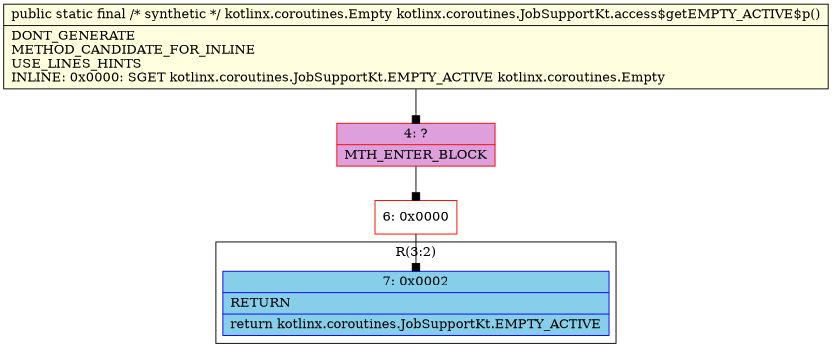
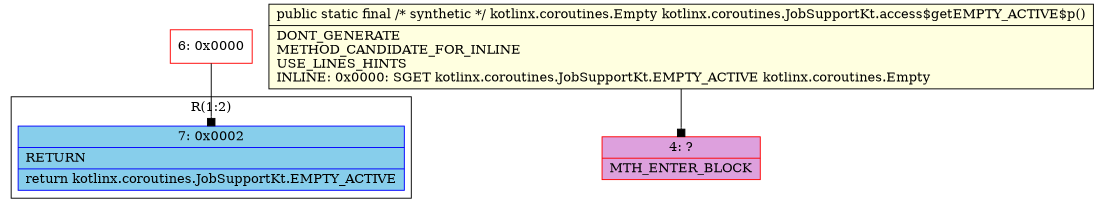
edge "4: ?" -> "6: 0x0000": removed
cluster "R(3:2)": label "R(3:2)" -> "R(1:2)"
